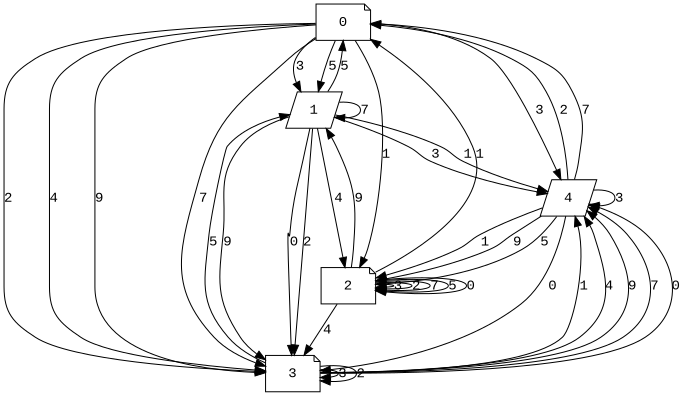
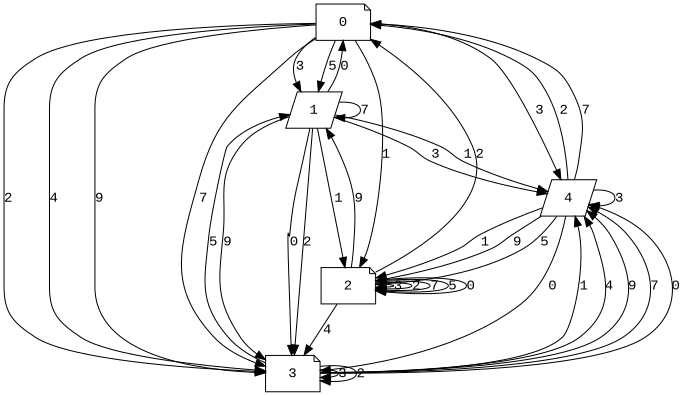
edge "1" -> "0": label "5" -> "0"
edge "2" -> "0": label "1" -> "2"
edge "1" -> "2": label "4" -> "1"
